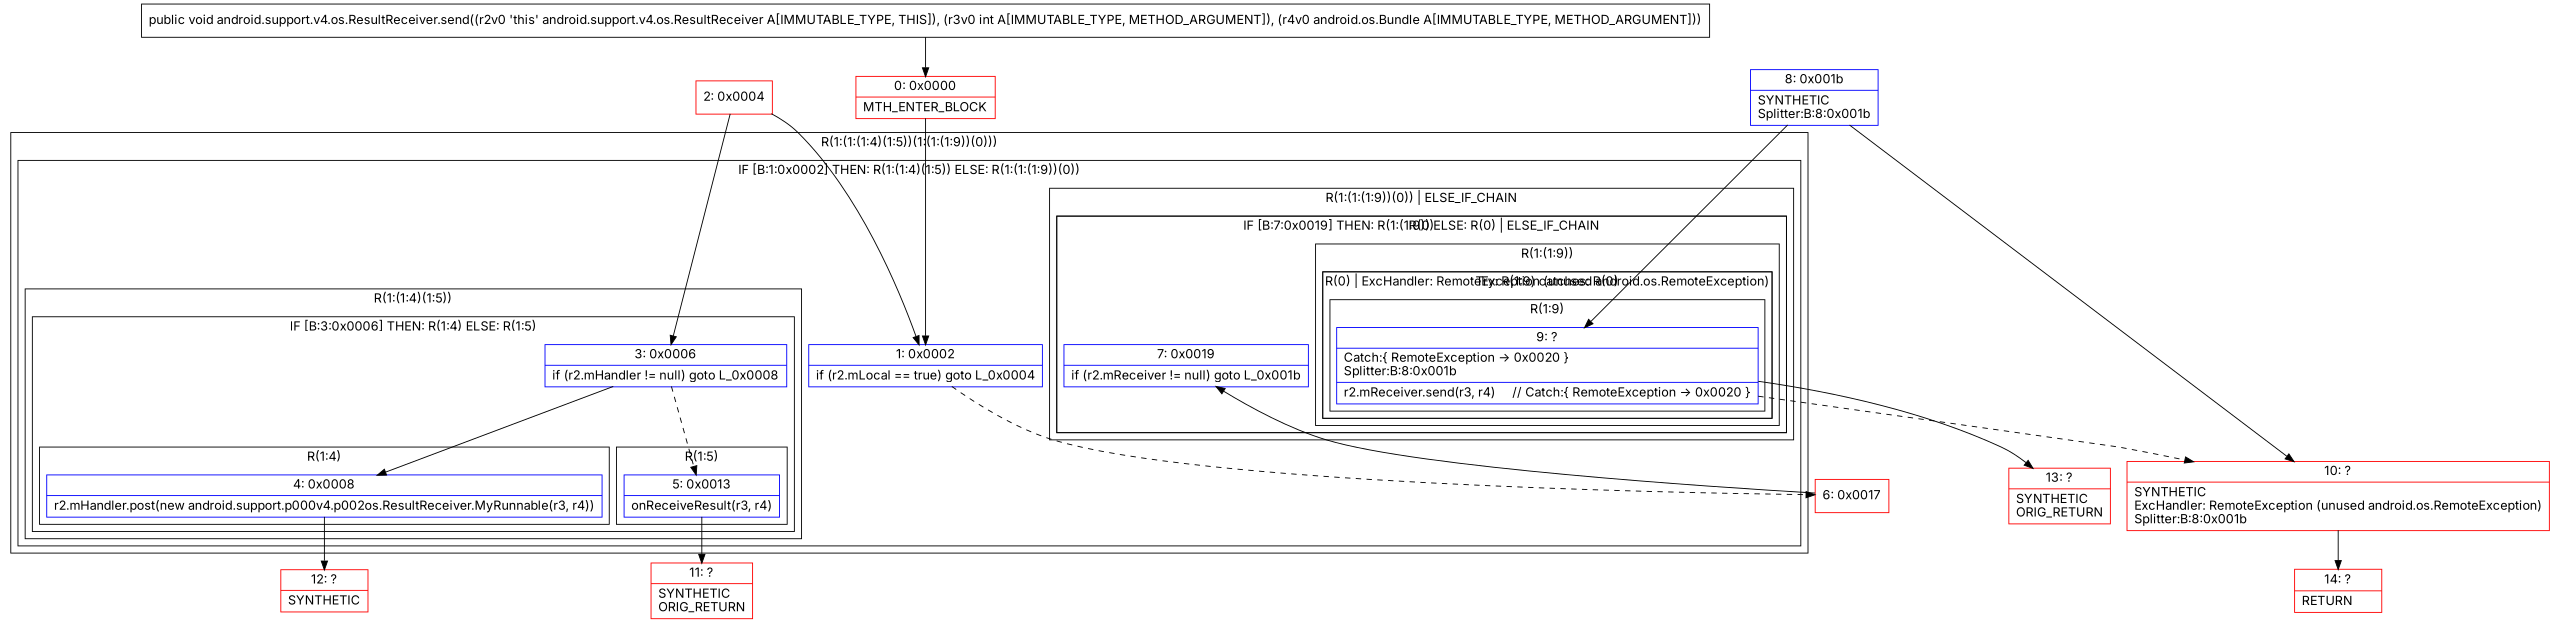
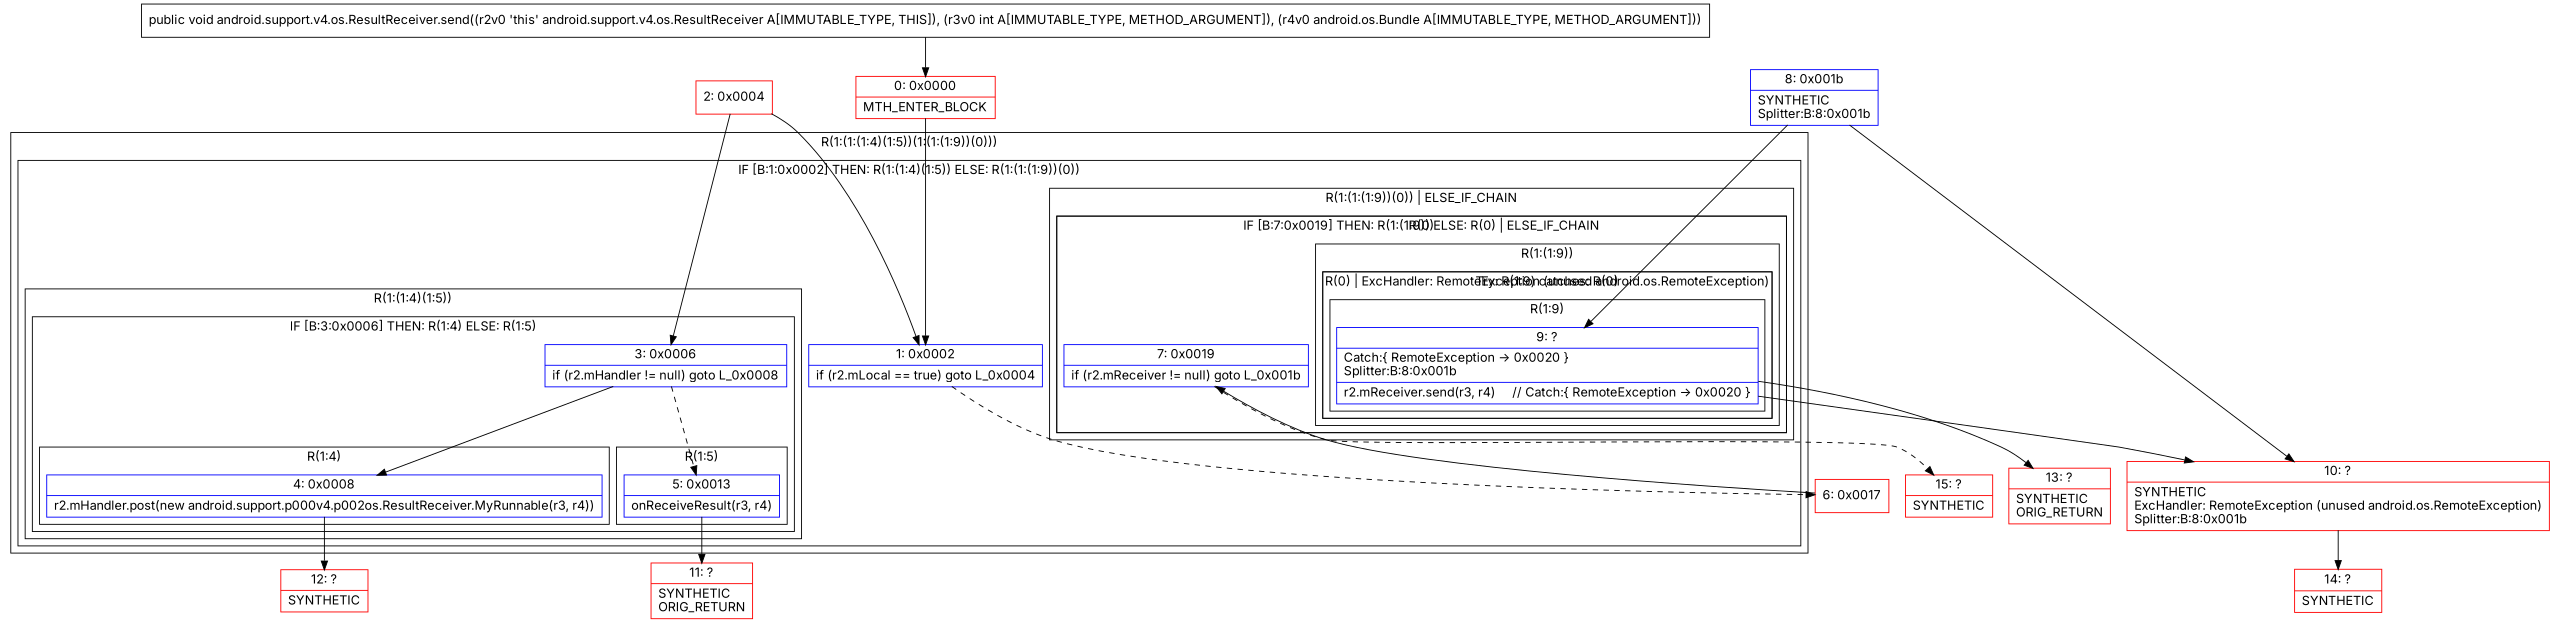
edge "9: ?" -> "10: ?": style dashed -> solid
node "15: ?": added
node "14: ?": text "RETURN" -> "SYNTHETIC"
